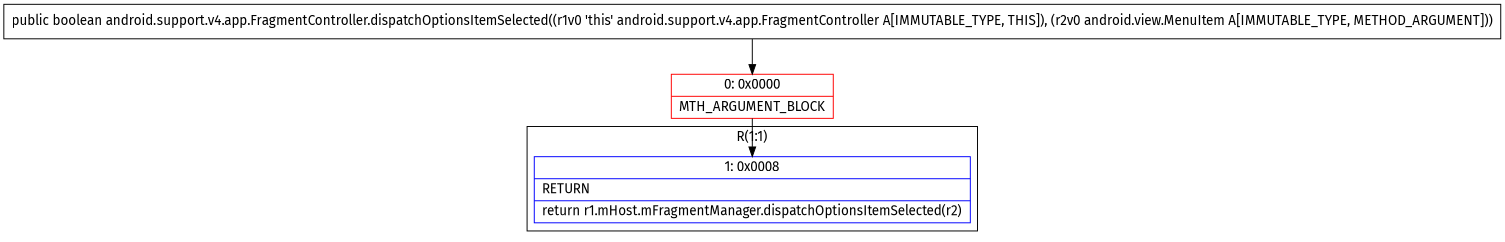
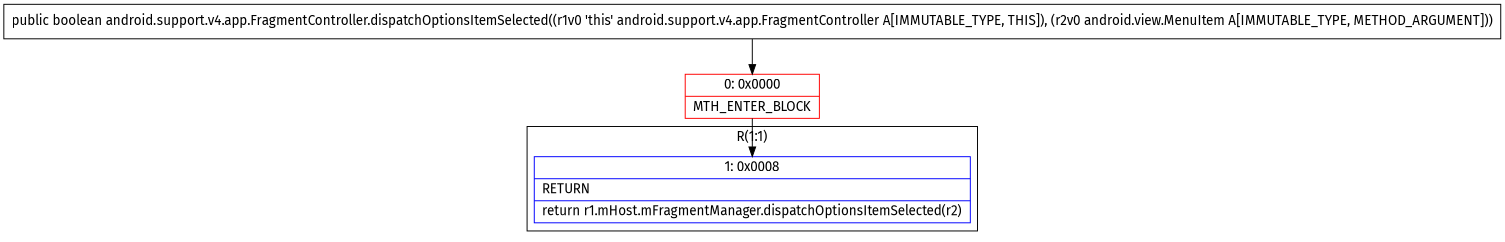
node "0: 0x0000": text "MTH_ARGUMENT_BLOCK" -> "MTH_ENTER_BLOCK"
